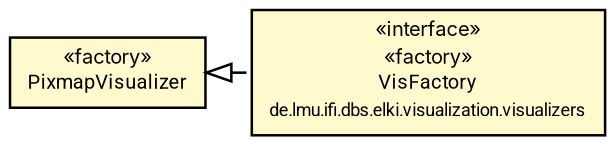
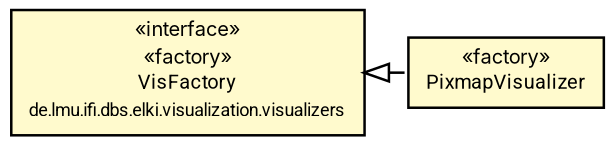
edge "VisFactory" -> "PixmapVisualizer": reversed
